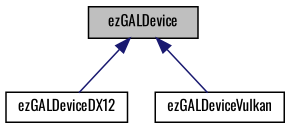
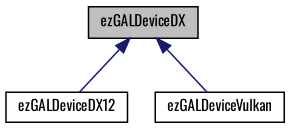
node "ezGALDevice": label "ezGALDevice" -> "ezGALDeviceDX"
